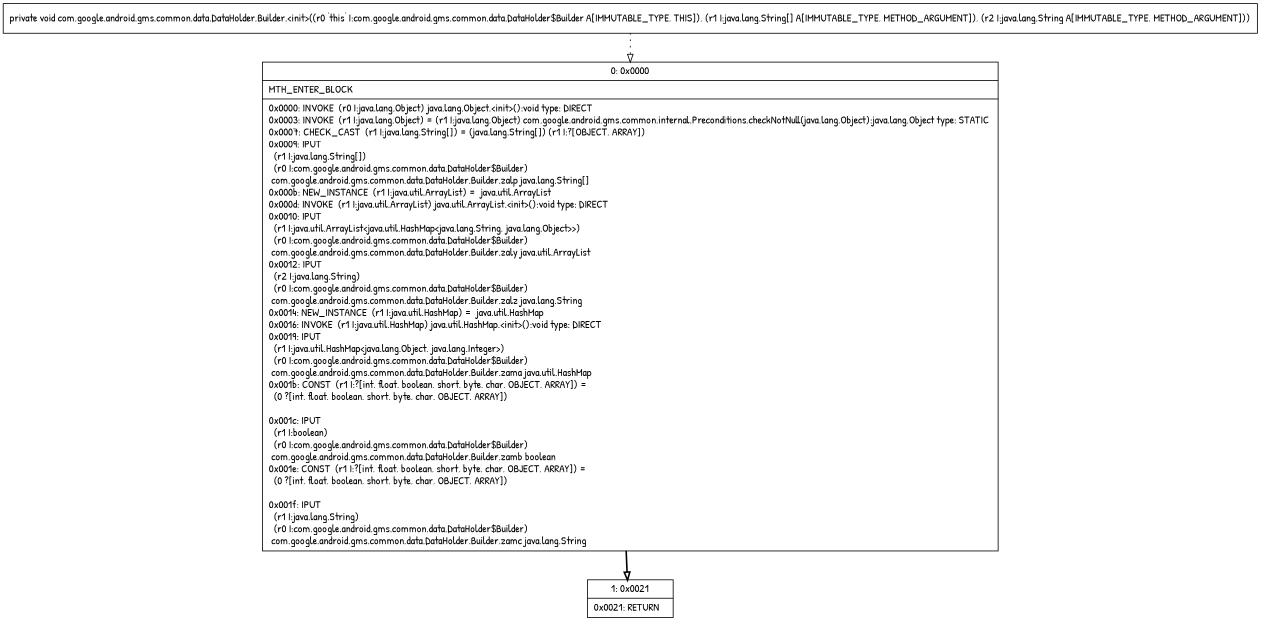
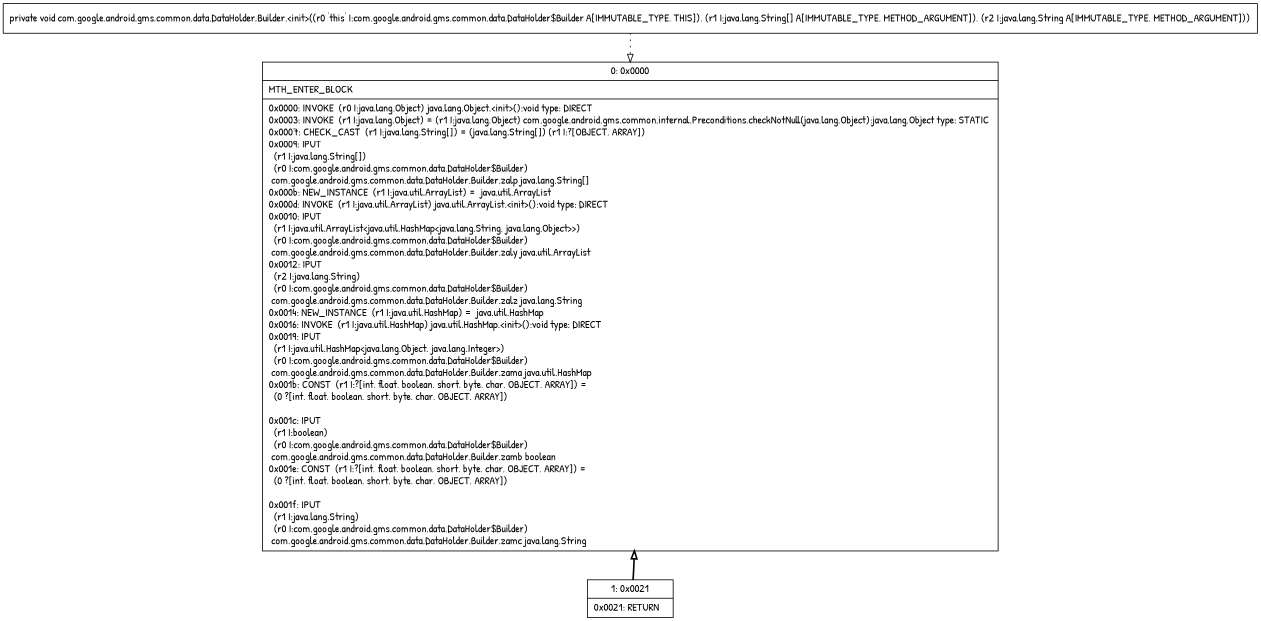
edge "0: 0x0000" -> "1: 0x0021": reversed
